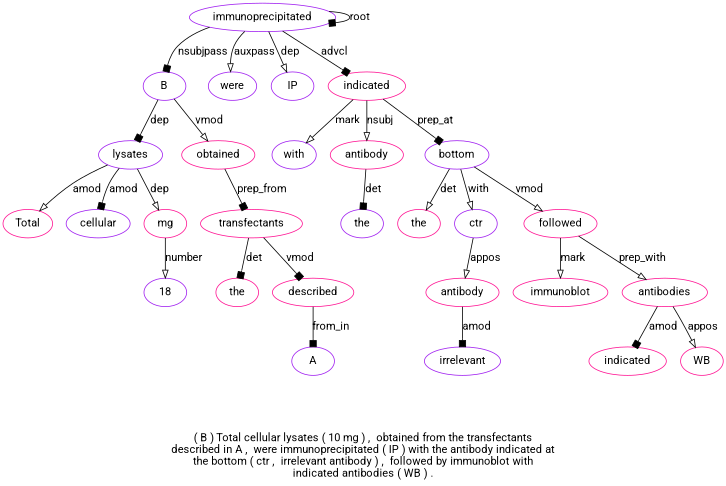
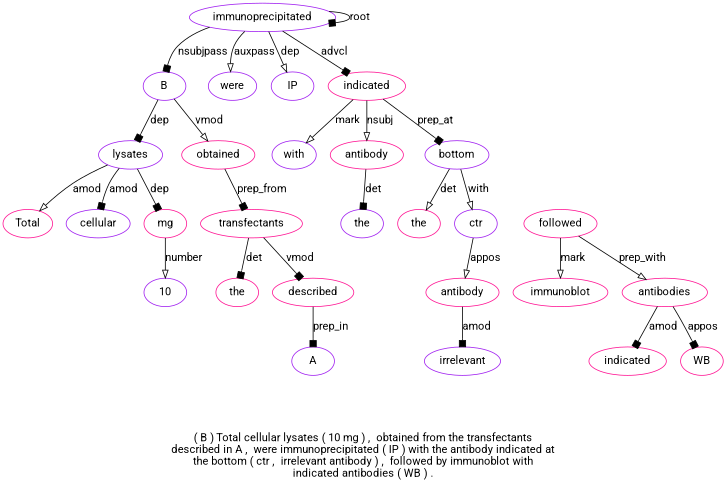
edge "lysates" -> "mg": arrowhead onormal -> box
edge "bottom" -> "followed": removed, label "vmod"
node "18": label "18" -> "10"
edge "antibodies" -> "WB": arrowhead onormal -> box
edge "described" -> "A": label "from_in" -> "prep_in"
